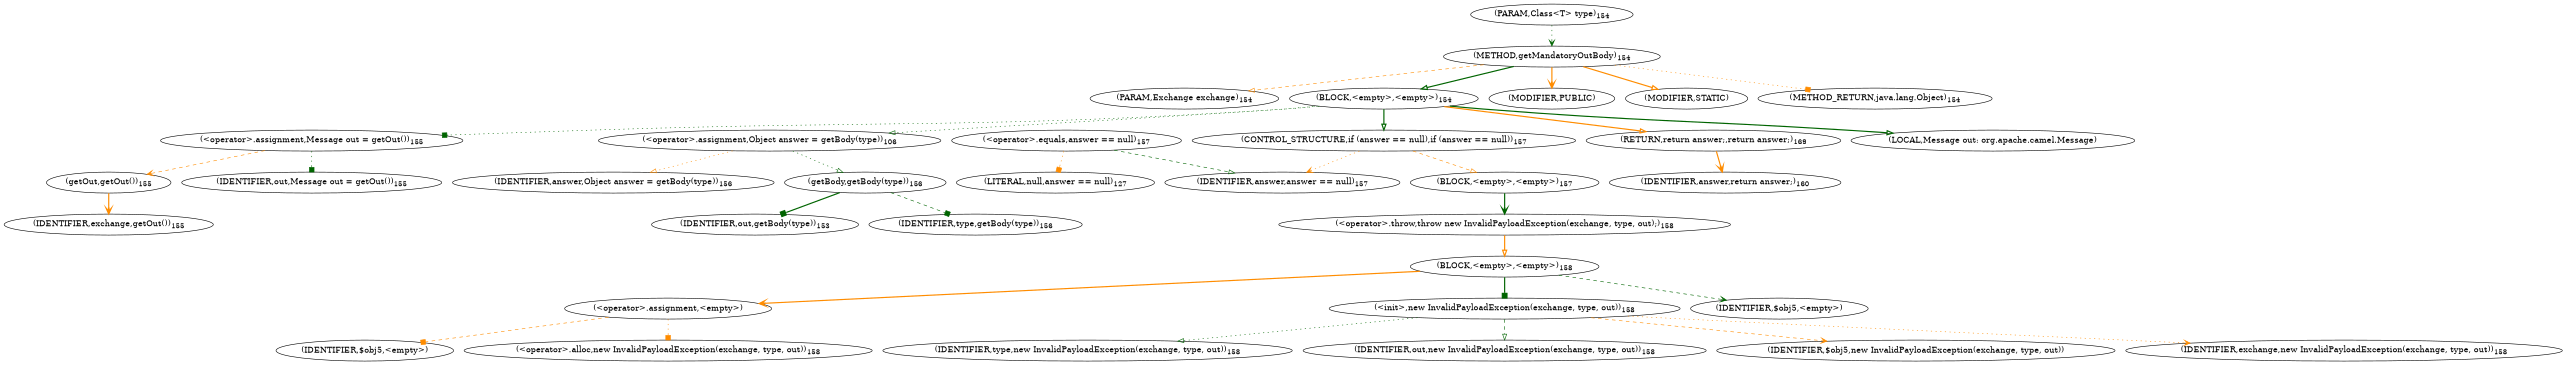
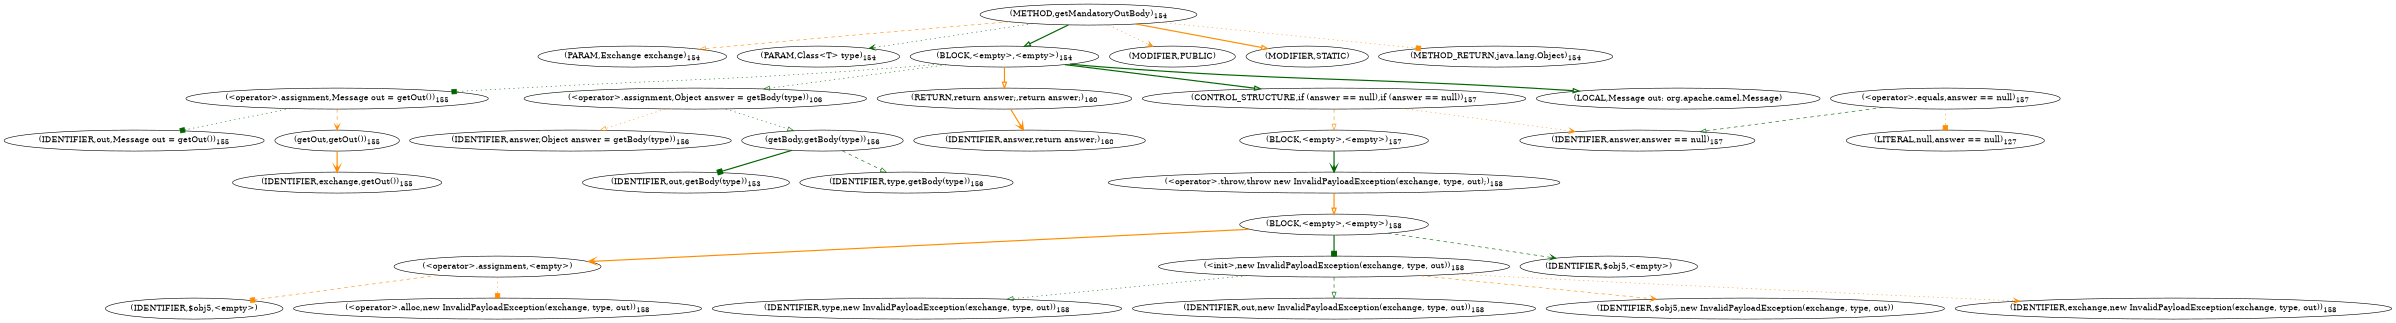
edge "(PARAM,Class<T> type)" -> "(METHOD,getMandatoryOutBody)": reversed
edge "(METHOD,getMandatoryOutBody)" -> "(MODIFIER,PUBLIC)": style bold -> dotted
node "(RETURN,return answer;,return answer;)": text "169" -> "160"
edge "(getBody,getBody(type))" -> "(IDENTIFIER,type,getBody(type))": arrowhead box -> onormal
